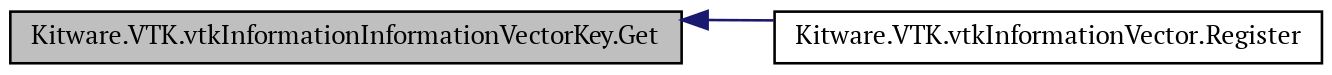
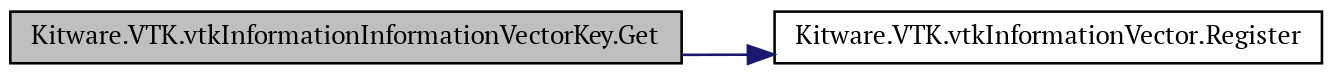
edge "Kitware.VTK.vtkInformationVector.Register" -> "Kitware.VTK.vtkInformationInformationVectorKey.Get": reversed
